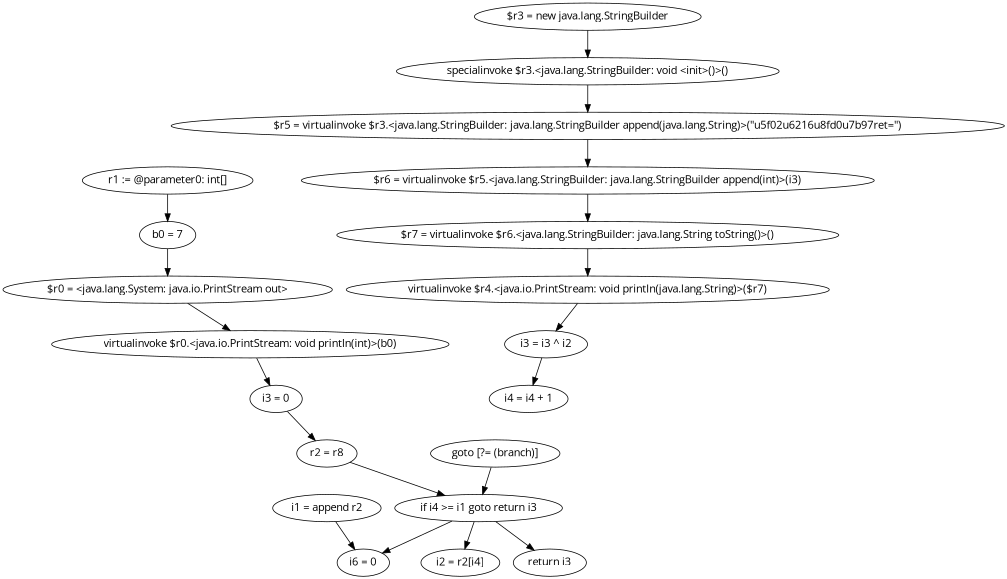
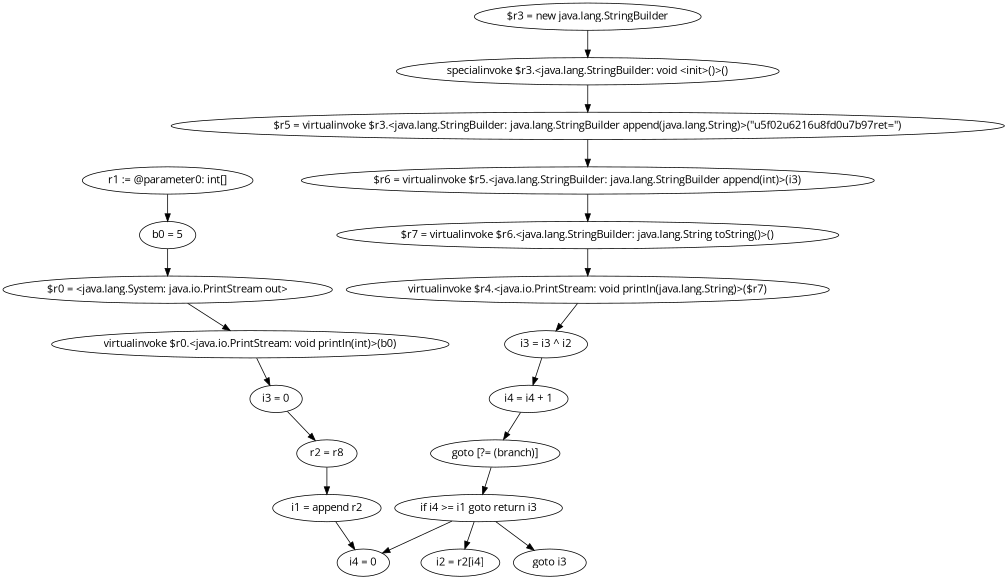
node "b0 = 7": label "b0 = 7" -> "b0 = 5"
edge "i4 = i4 + 1" -> "goto [?= (branch)]": added
edge "r2 = r8" -> "if i4 >= i1 goto return i3": now "r2 = r8" -> "i1 = append r2"
node "i6 = 0": label "i6 = 0" -> "i4 = 0"
node "return i3": label "return i3" -> "goto i3"
